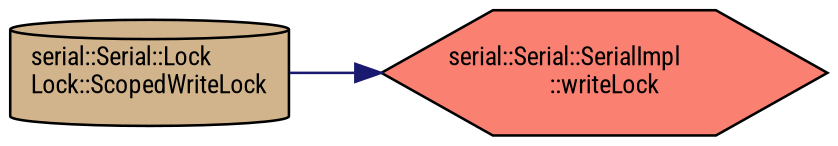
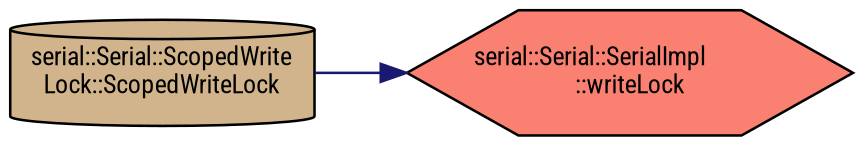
node "serial::Serial::Lock Lock::ScopedWriteLock": label "serial::Serial::Lock Lock::ScopedWriteLock" -> "serial::Serial::ScopedWrite Lock::ScopedWriteLock"
